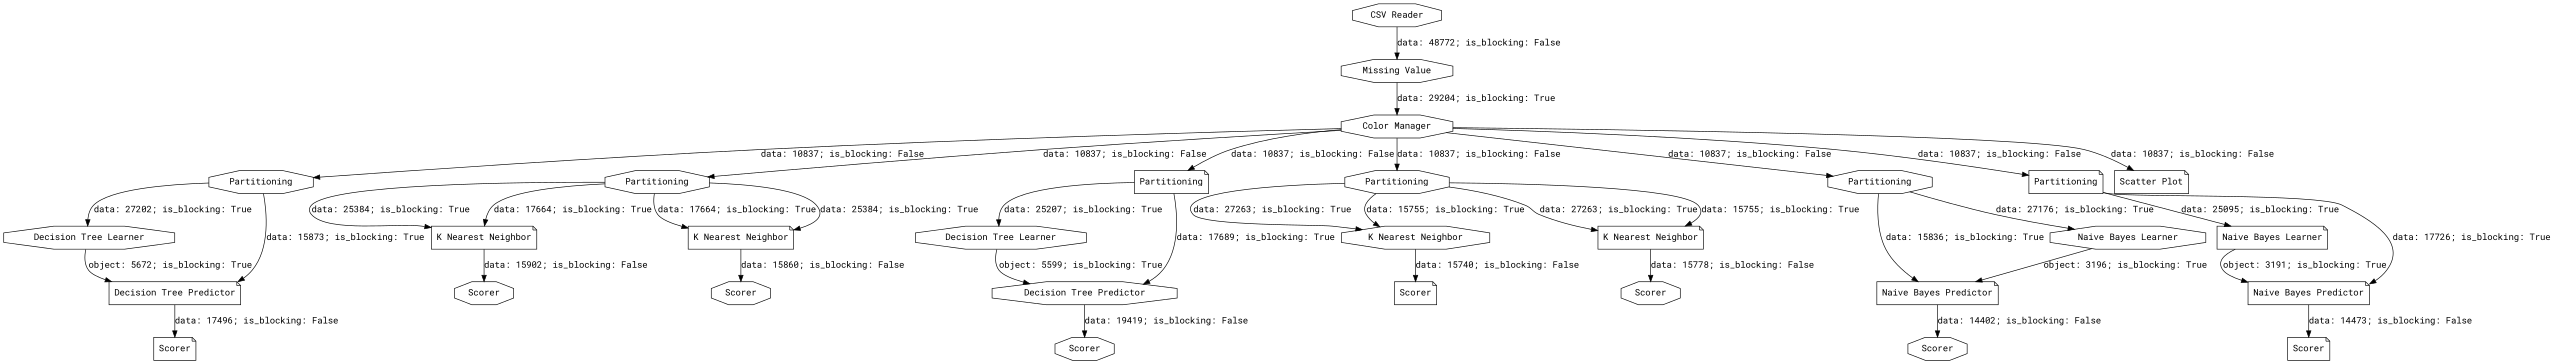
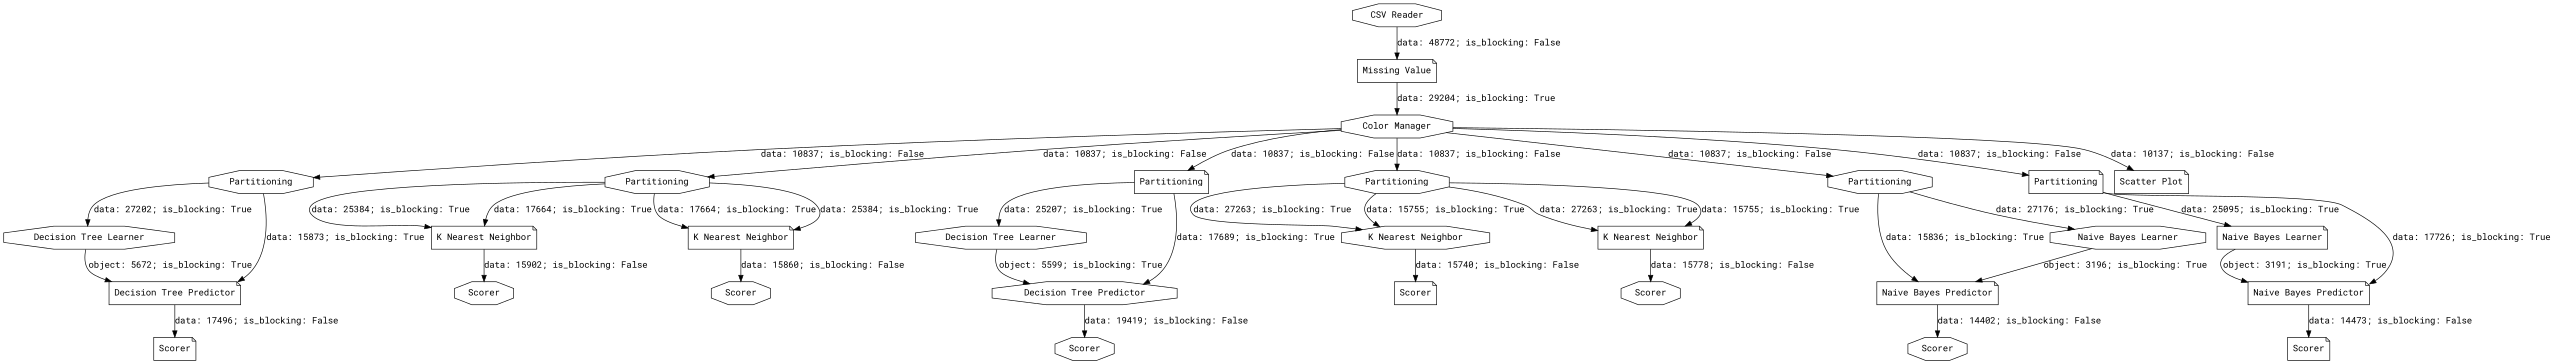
node "Missing Value": shape octagon -> note
edge "Color Manager" -> "Scatter Plot": label "data: 10837; is_blocking: False" -> "data: 10137; is_blocking: False"
